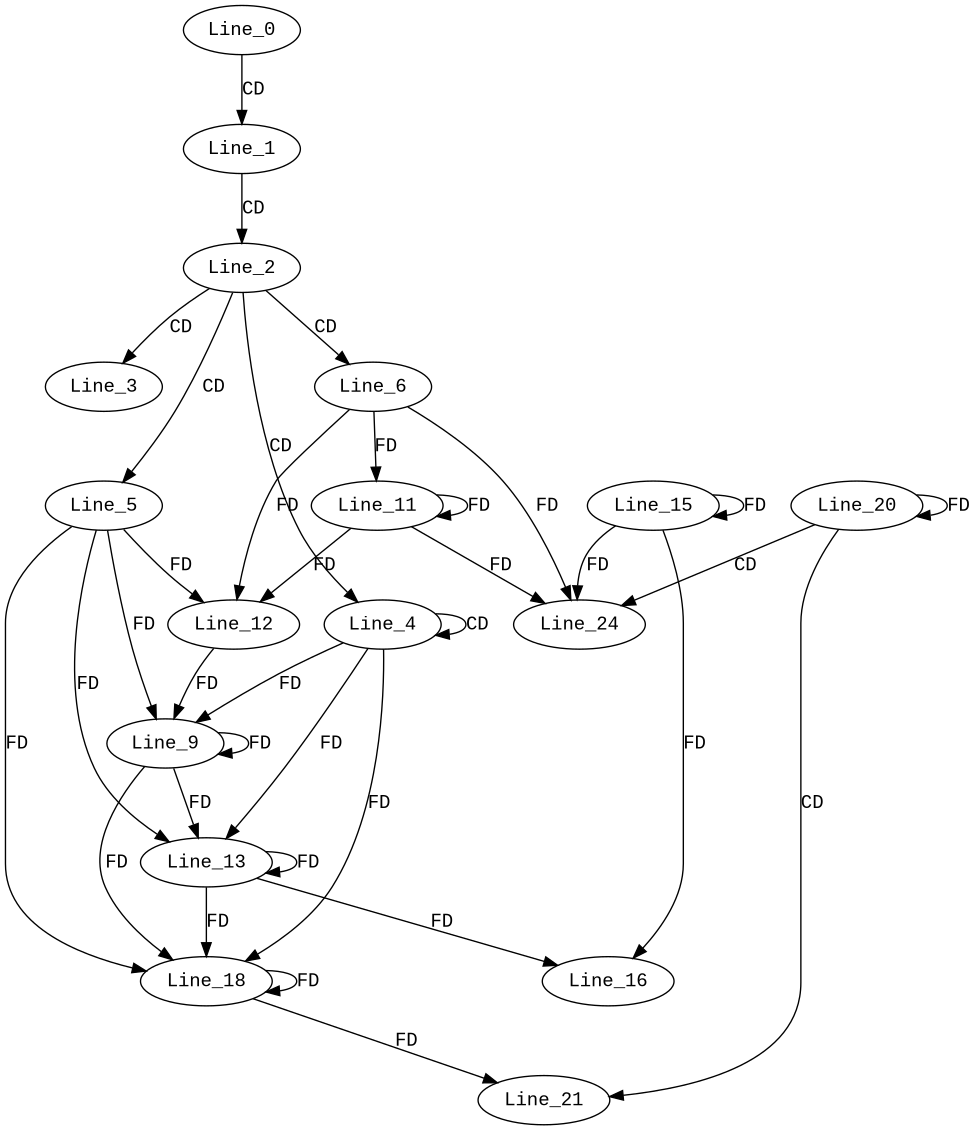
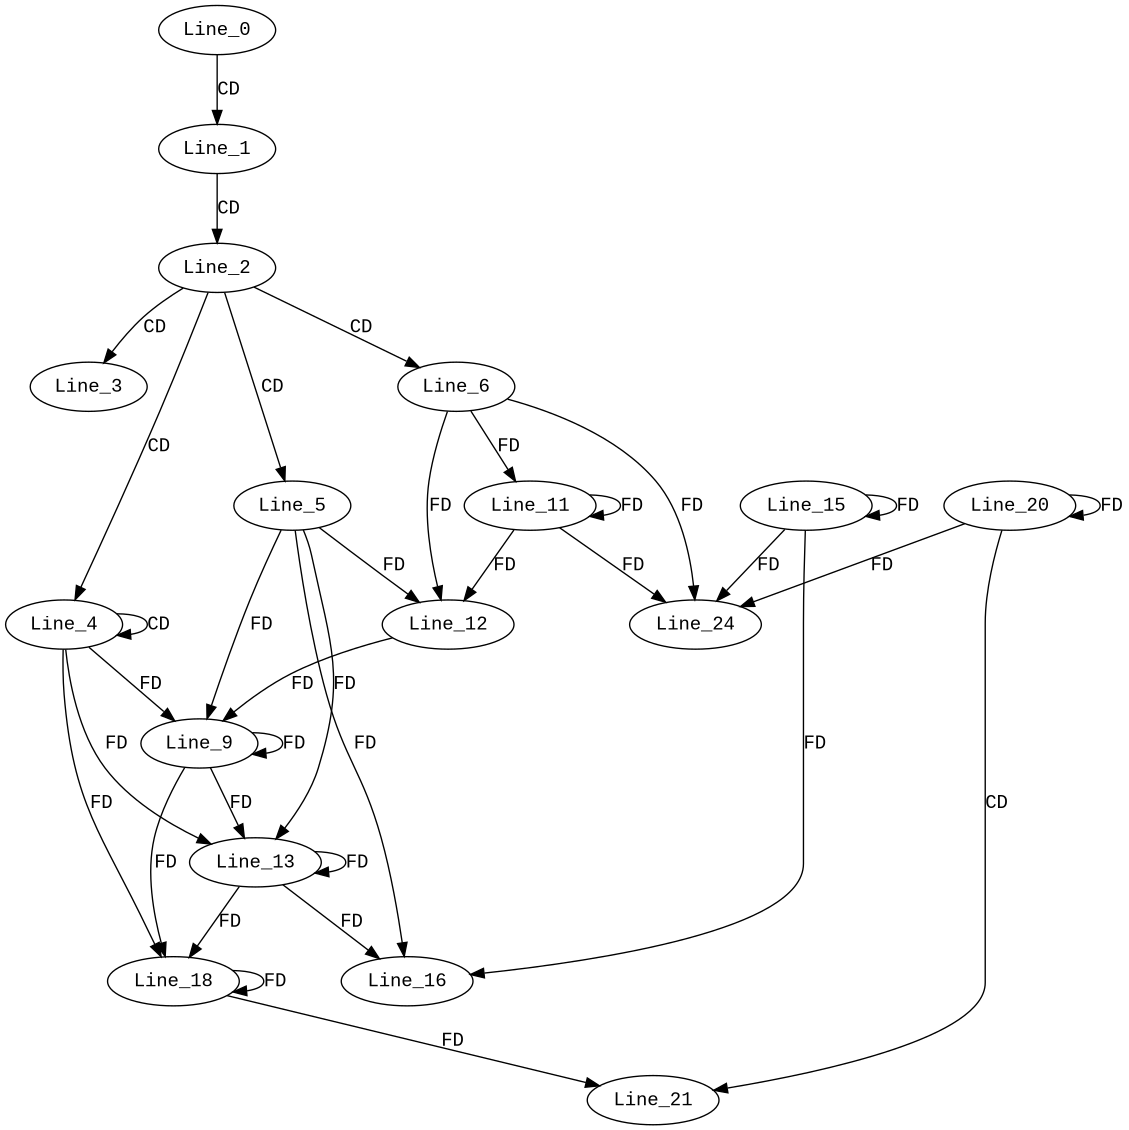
edge "Line_20" -> "Line_24": label "CD" -> "FD"
edge "Line_5" -> "Line_18": now "Line_5" -> "Line_16"
